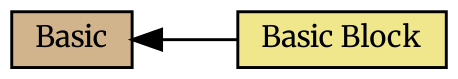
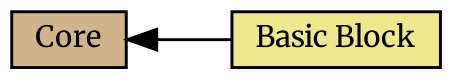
node "Basic": label "Basic" -> "Core"
